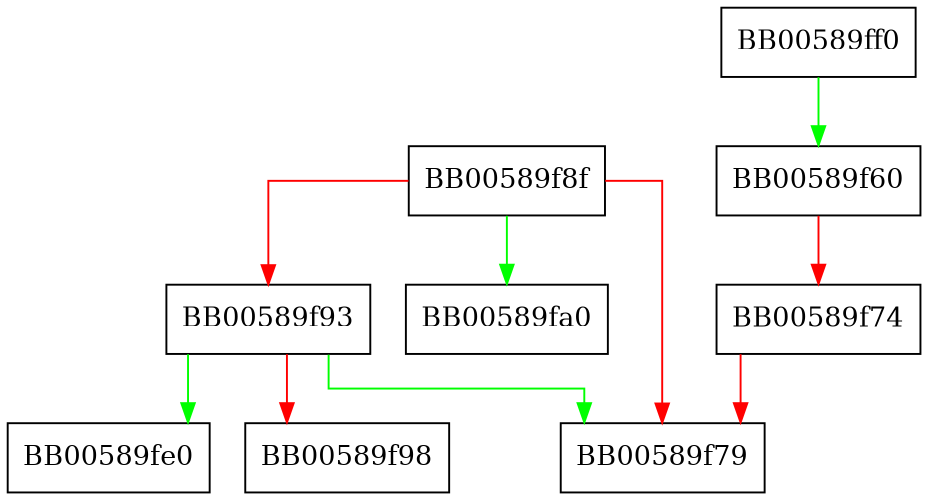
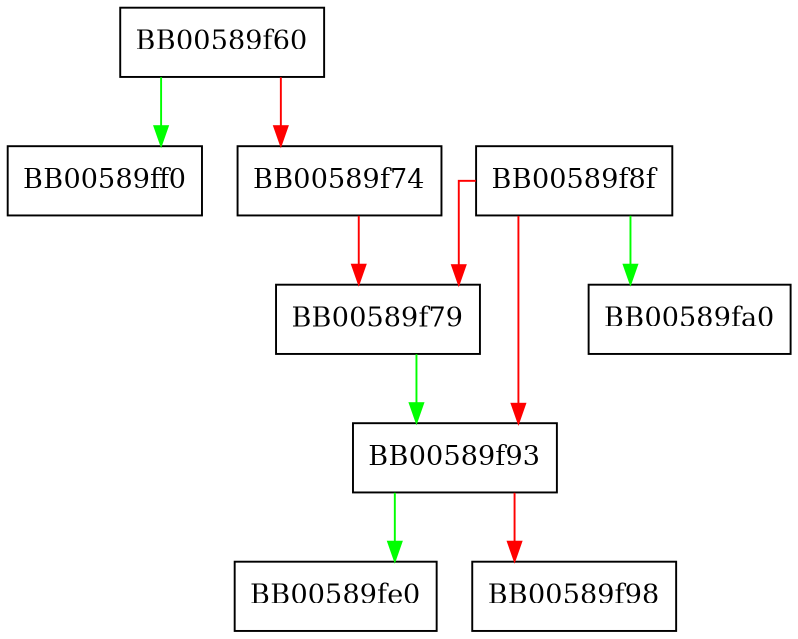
edge "BB00589ff0" -> "BB00589f60": reversed
edge "BB00589f93" -> "BB00589f79": reversed
